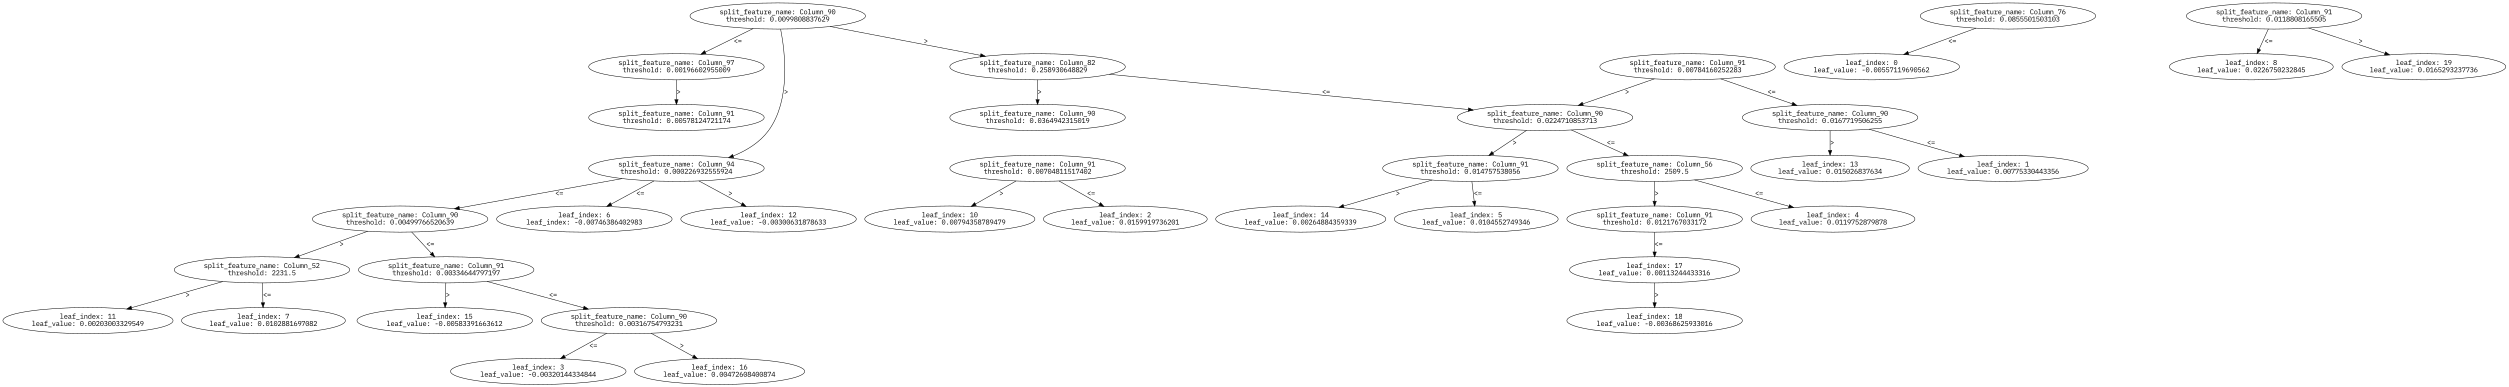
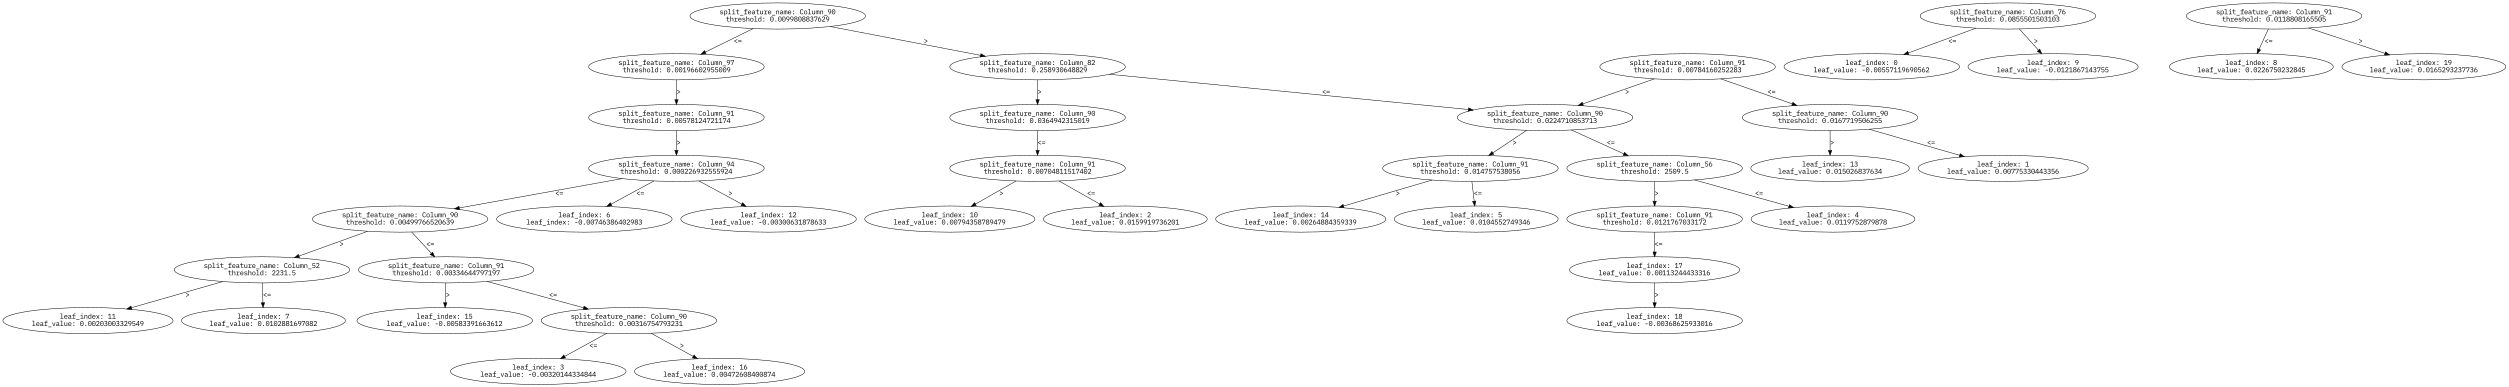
node "leaf_index: 9 leaf_value: -0.0121867143755": added
edge "split_feature_name: Column_90 threshold: 0.0099808837629" -> "split_feature_name: Column_94 threshold: 0.000226932555924": now "split_feature_name: Column_91 threshold: 0.00578124721174" -> "split_feature_name: Column_94 threshold: 0.000226932555924"
edge "split_feature_name: Column_90 threshold: 0.0364942315019" -> "split_feature_name: Column_91 threshold: 0.00704811517402": added, label "<="
